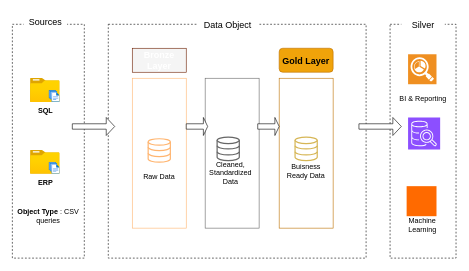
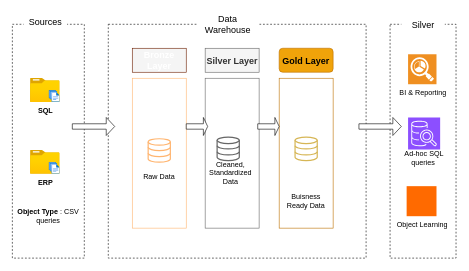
node "Data Object": label "Data Object" -> "Data Warehouse"
node "Silver Layer": added
node "BI & Reporting": moved (423, 99) -> (423, 93)
node "Ad-hoc SQL queries": added
node "Buisness Ready Data": moved (306, 171) -> (306, 201)
node "Machine Learning": label "Machine Learning" -> "Object Learning"
